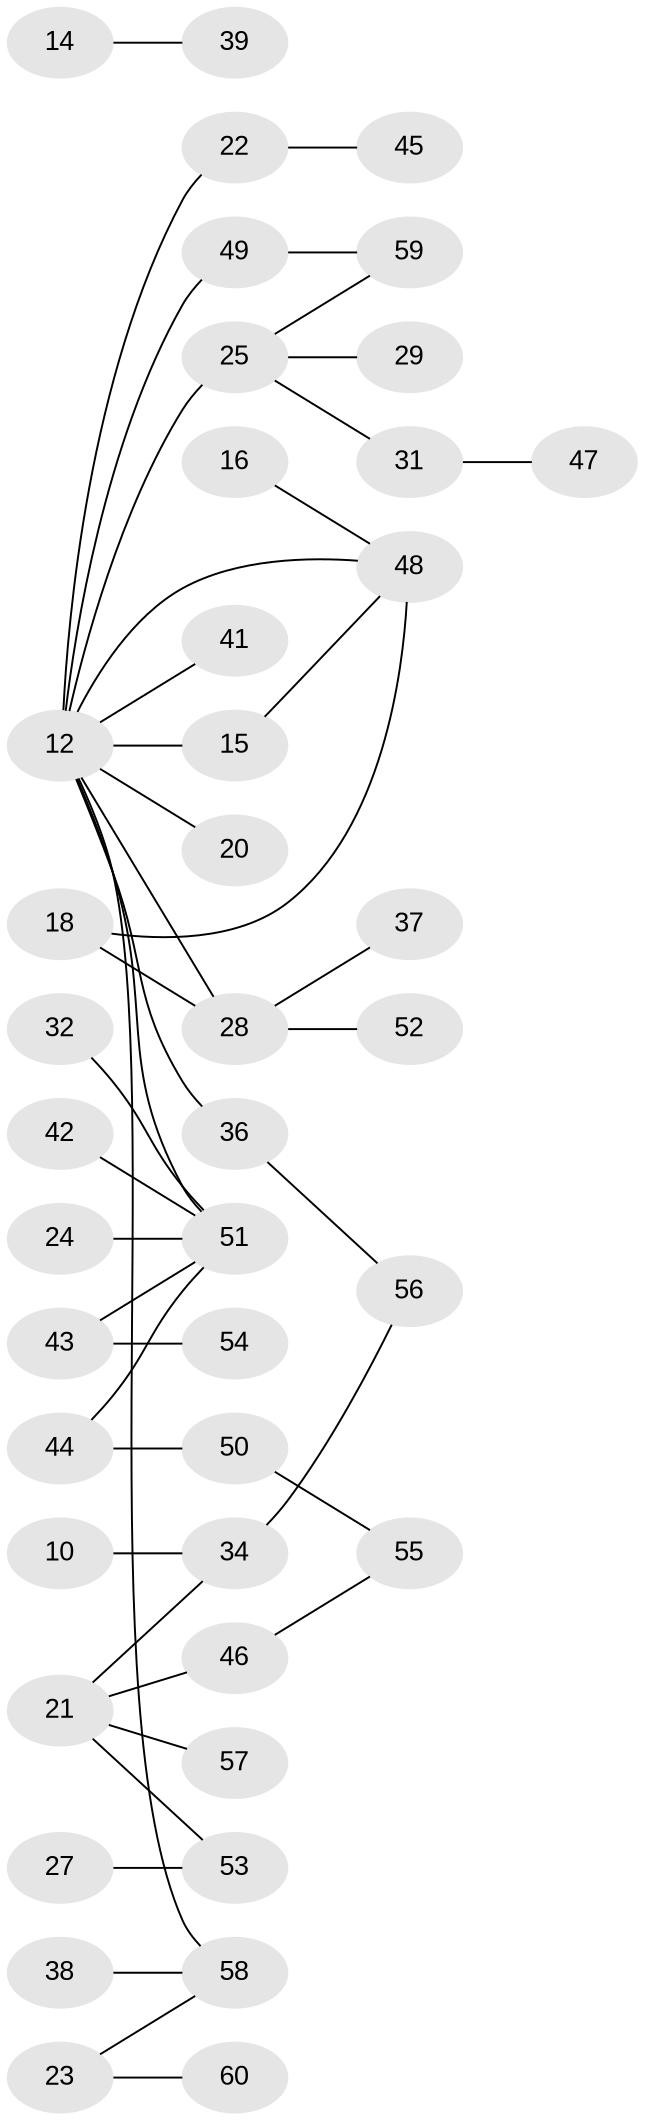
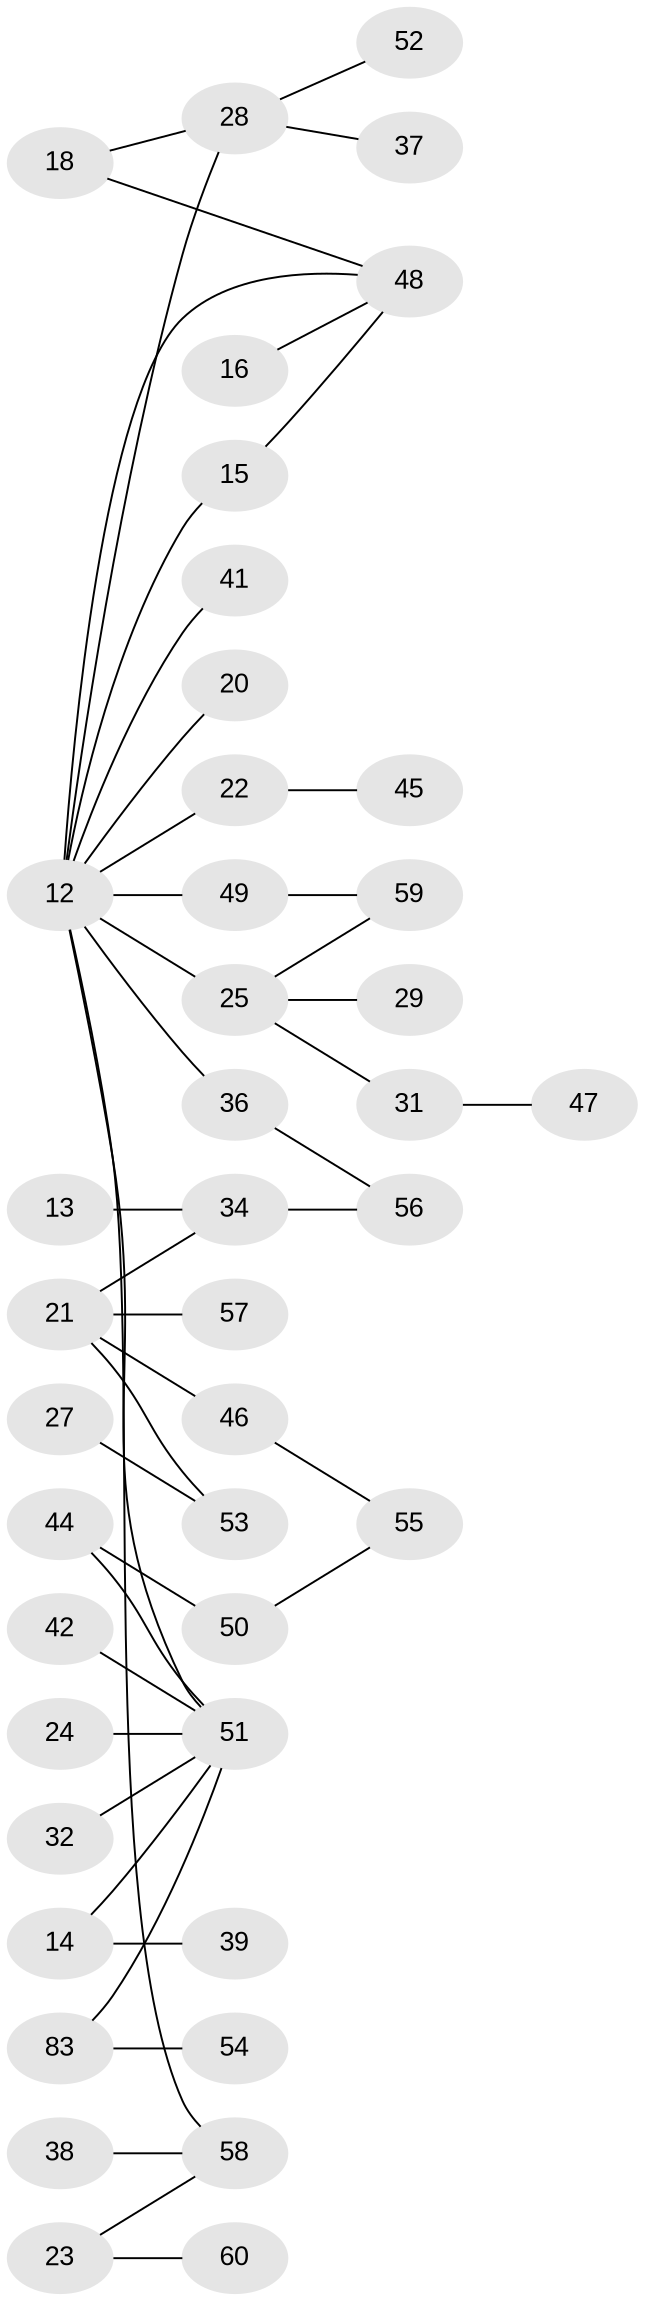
node "43": label "43" -> "83"
node "10": label "10" -> "13"
edge "51" -- "14": added
